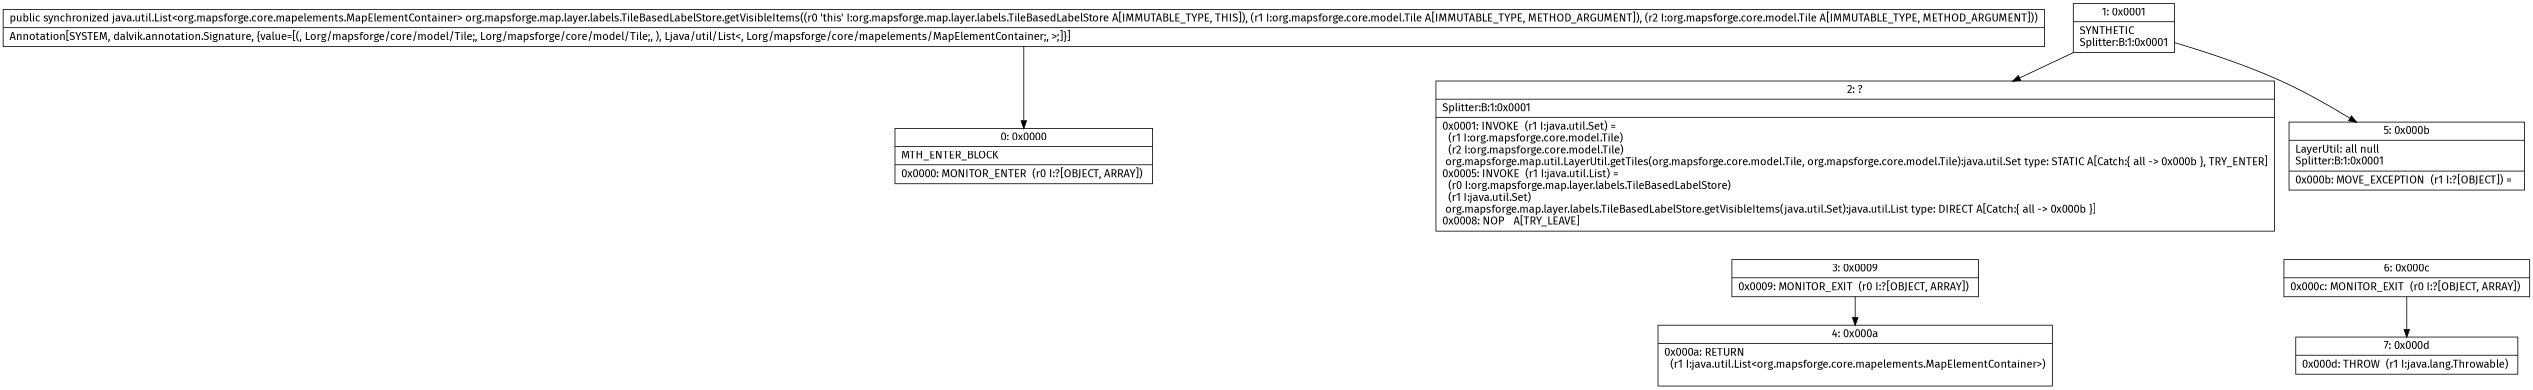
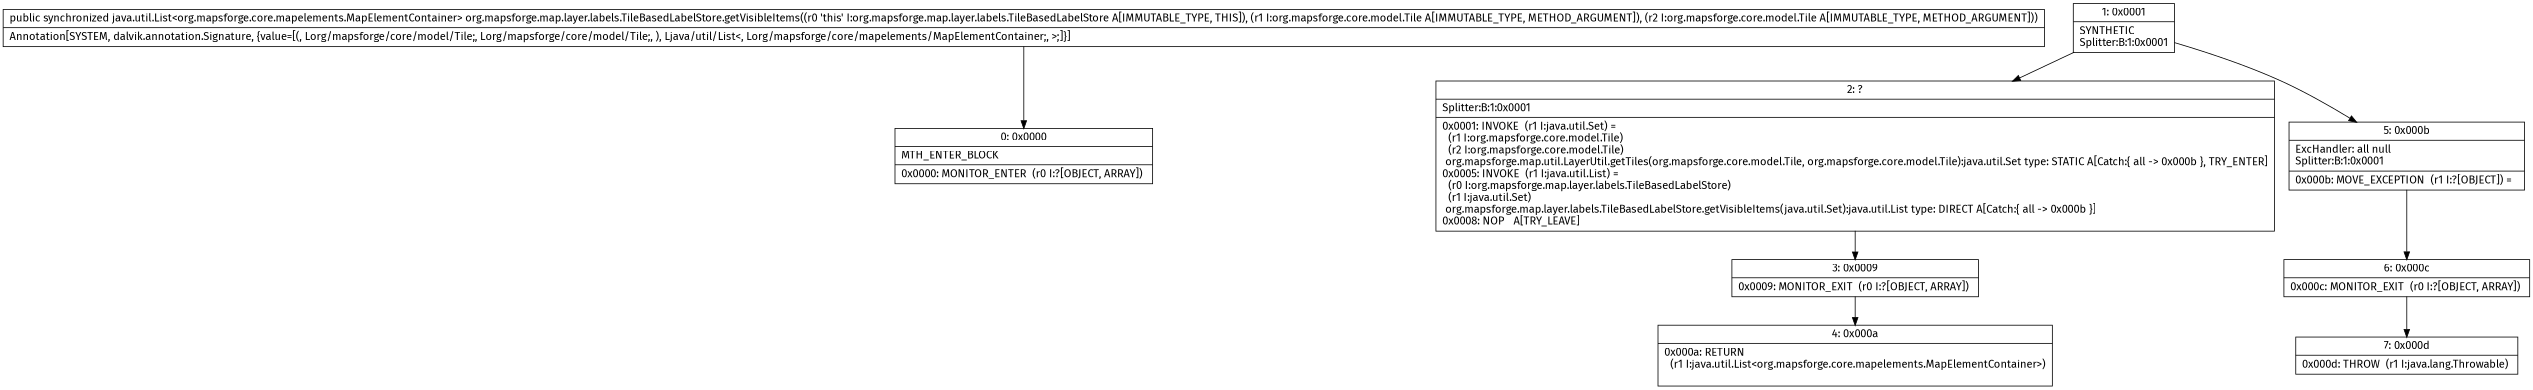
node "5: 0x000b": text "LayerUtil: all null" -> "ExcHandler: all null"
edge "5: 0x000b" -> "6: 0x000c": added
edge "2: ?" -> "3: 0x0009": added
